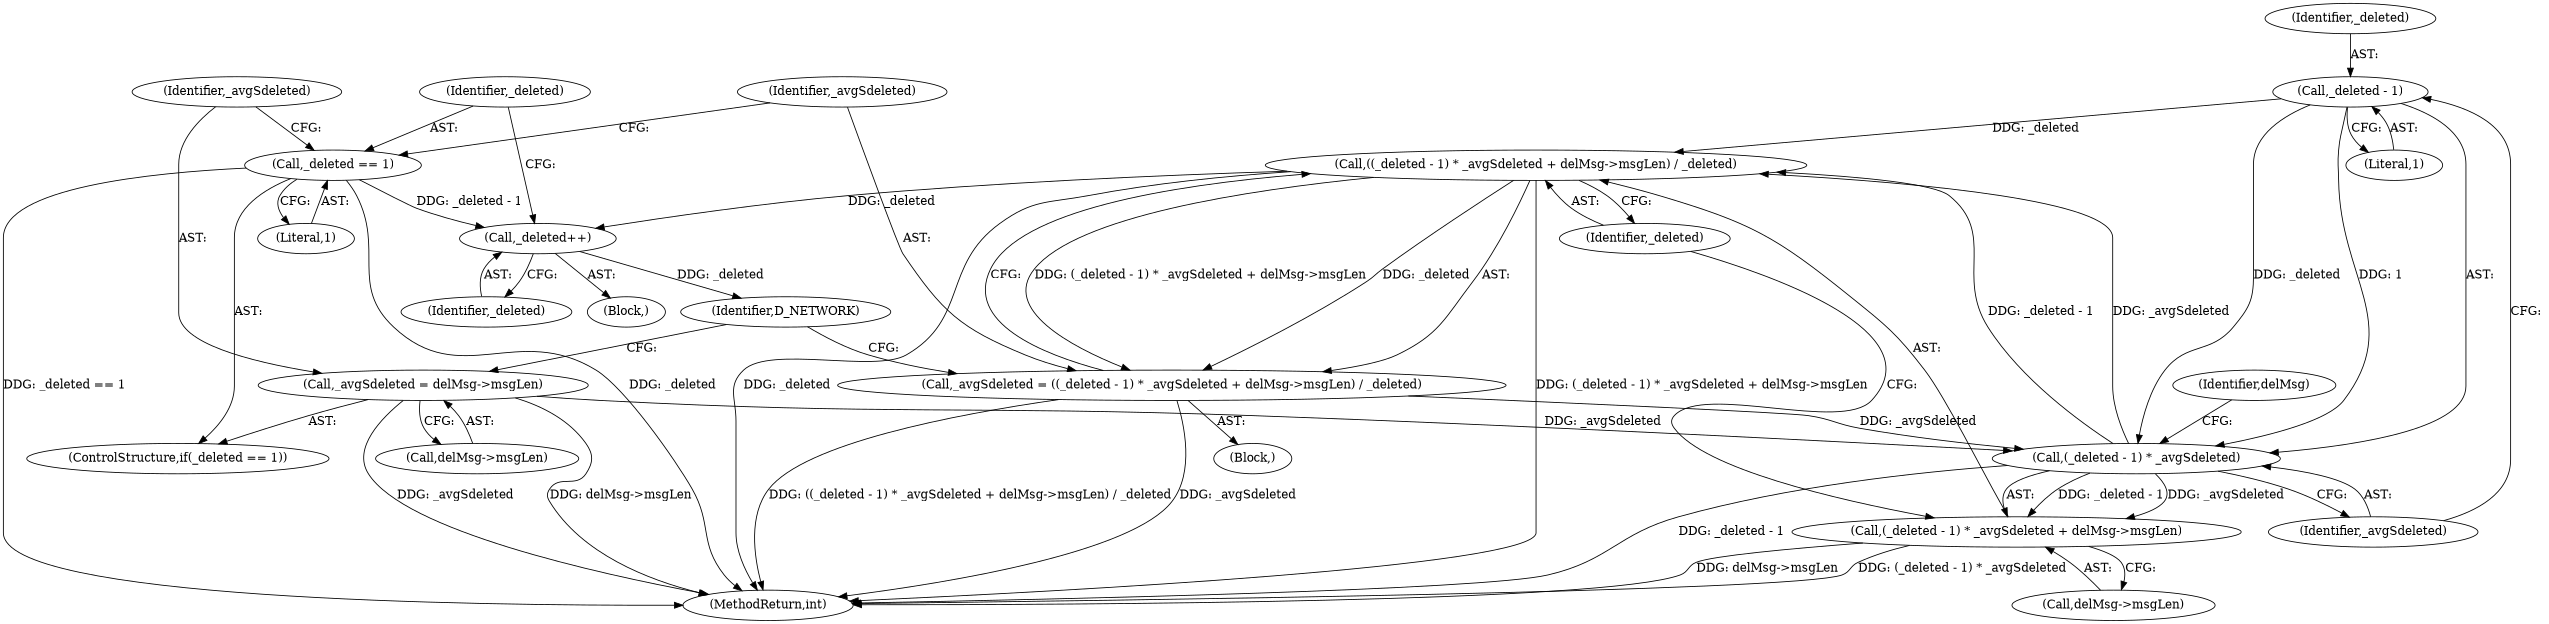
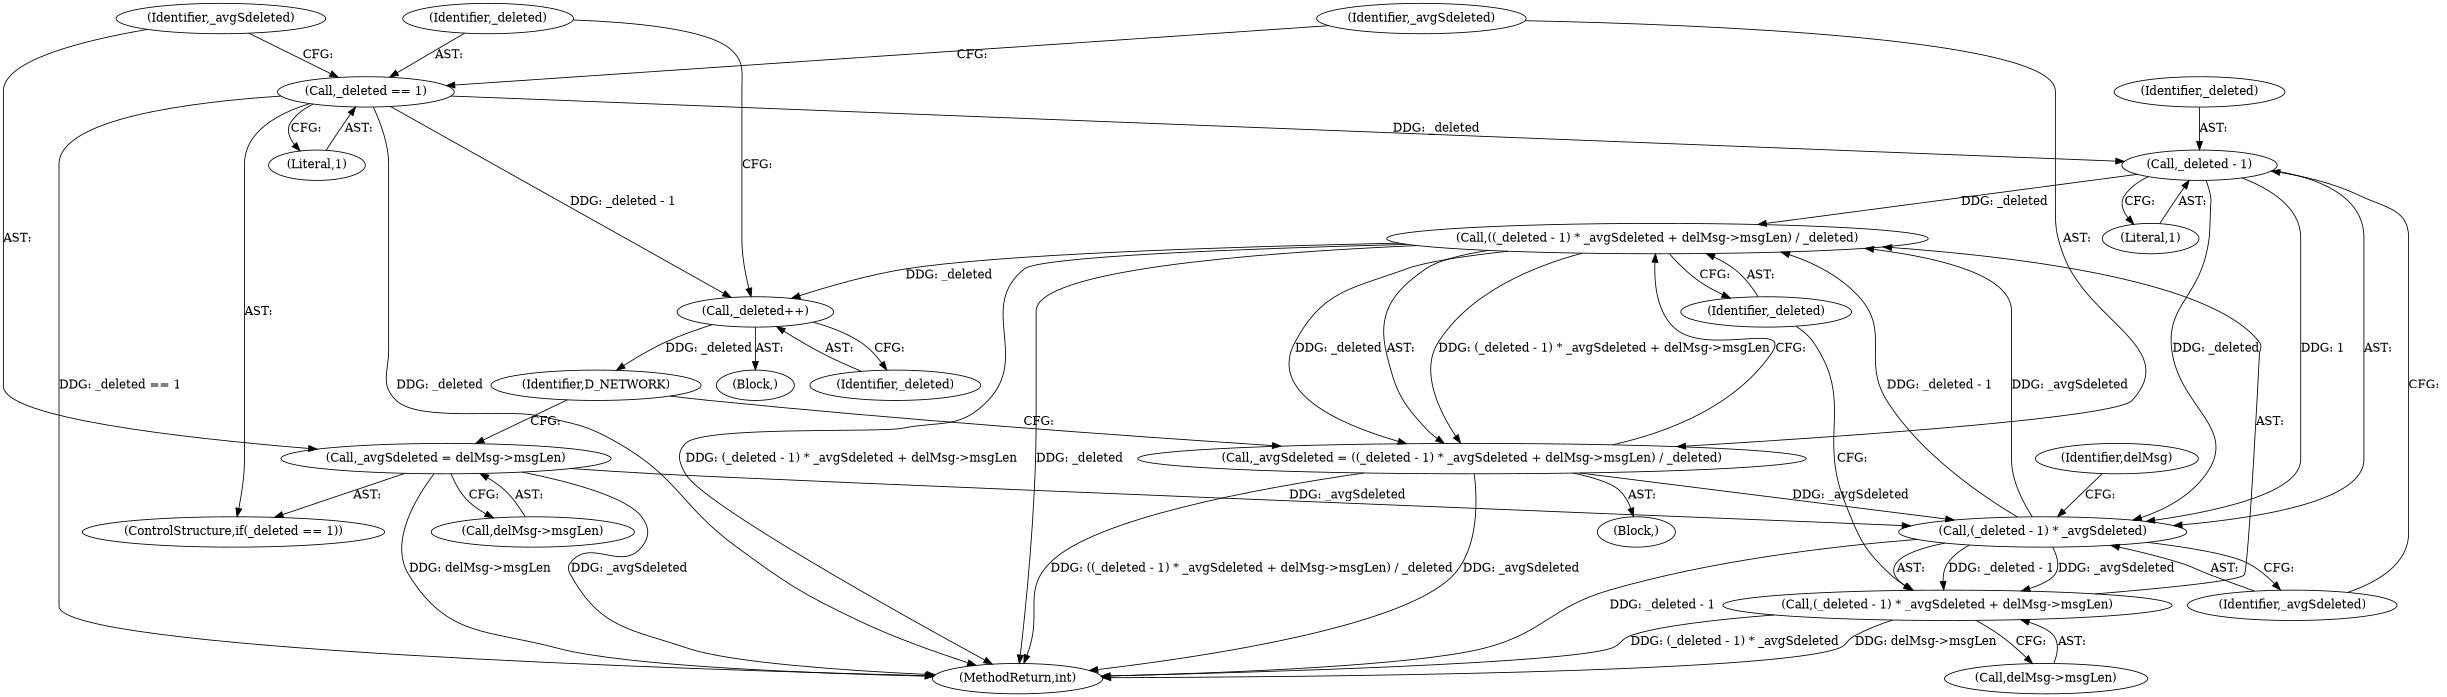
edge "(Call,_deleted == 1)" -> "(Call,_deleted - 1)": added, label "DDG: _deleted"
